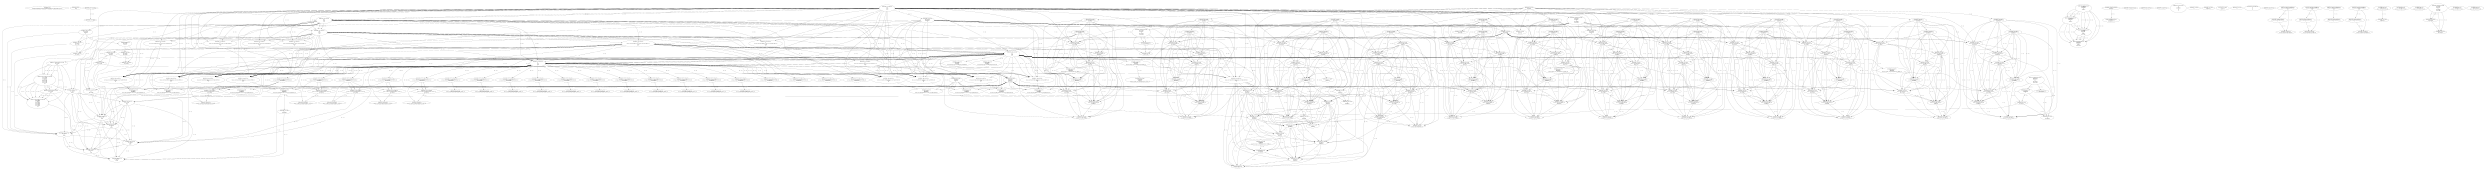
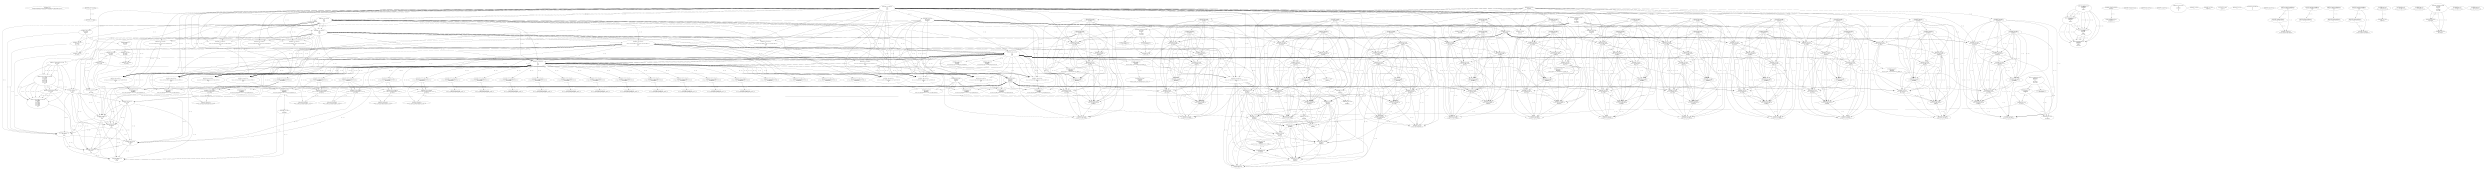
node "268454699.Sleep 1000": removed
node "268454790.CloseHandle retval_CreateThread_33079_32": removed
node "268465263.RegCloseKey 3221771788": added
